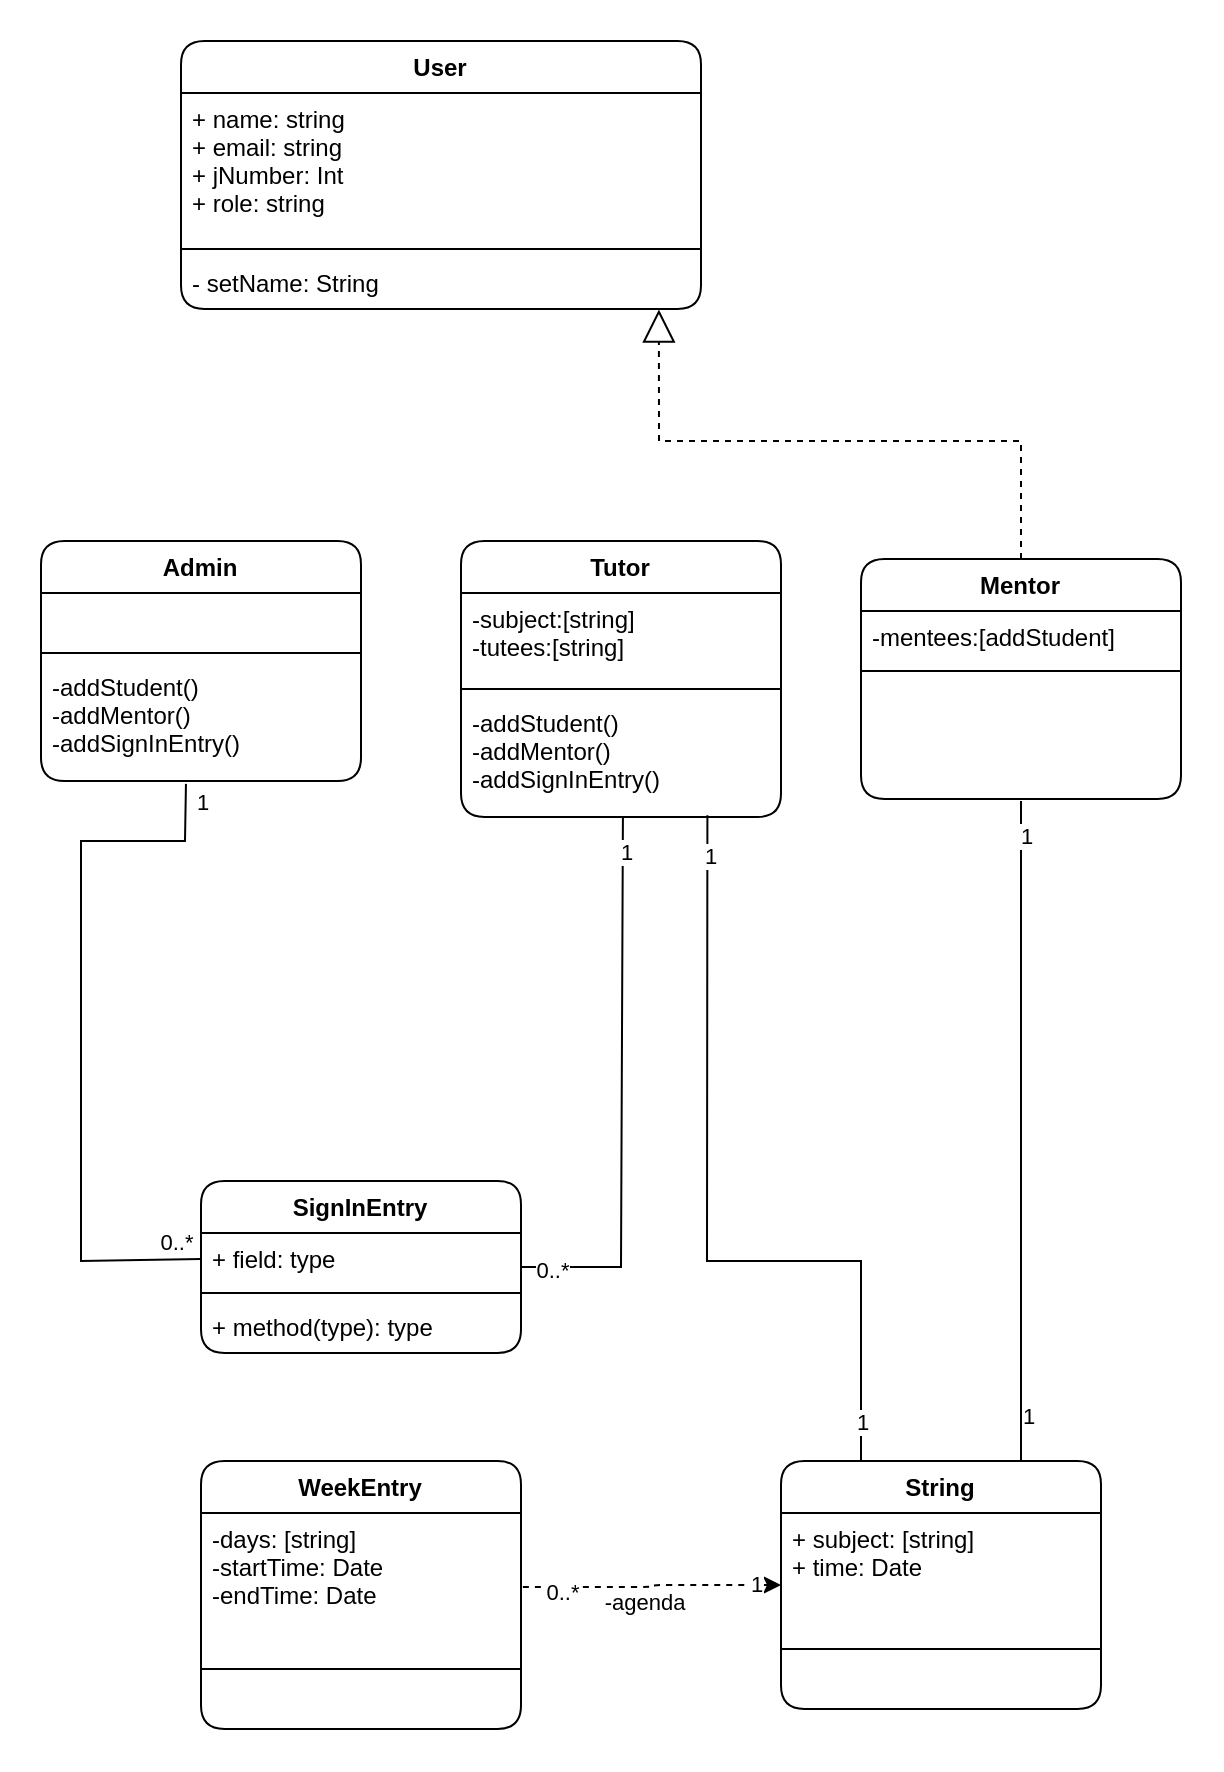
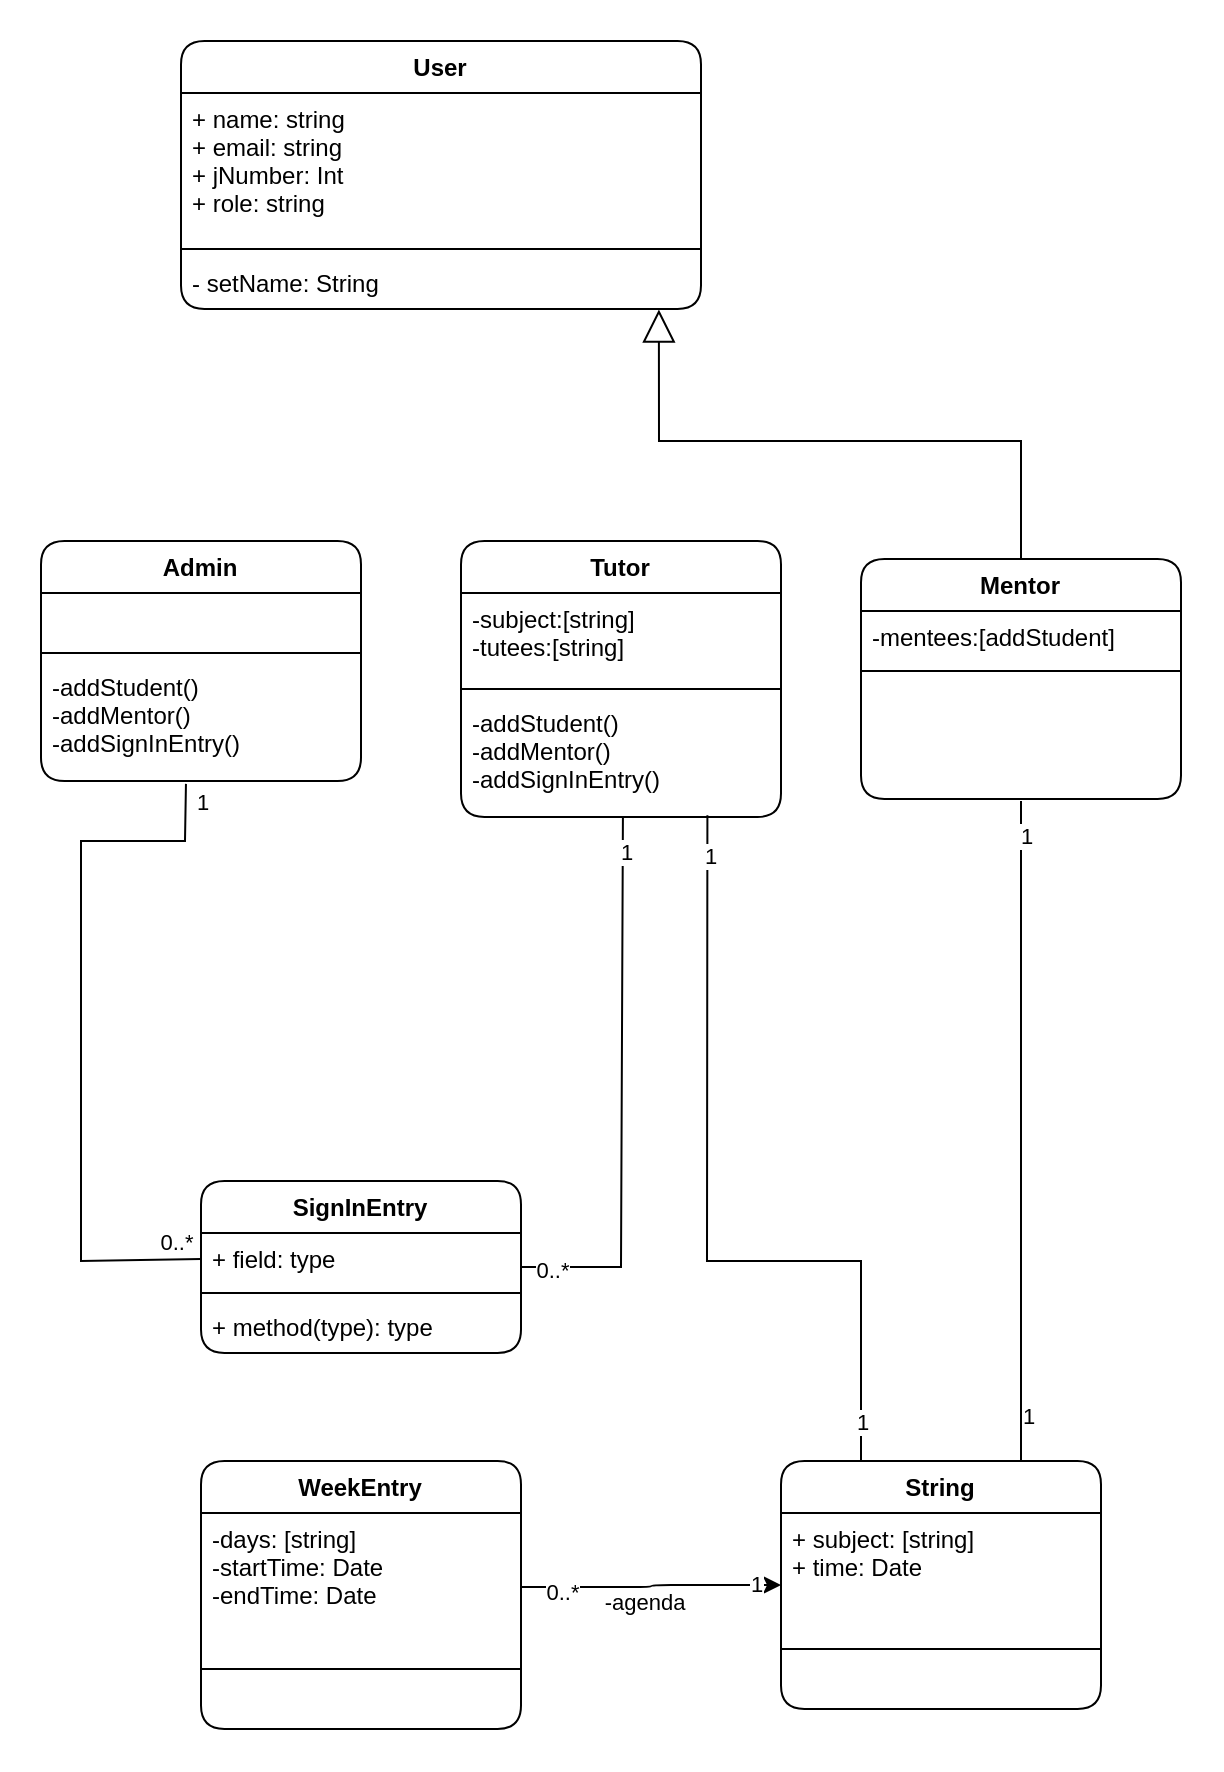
edge "Mentor" -> "- setName: String": style dashed -> solid
edge "-days: [string] -startTime: Date -endTime: Date" -> "String": style dashed -> solid
